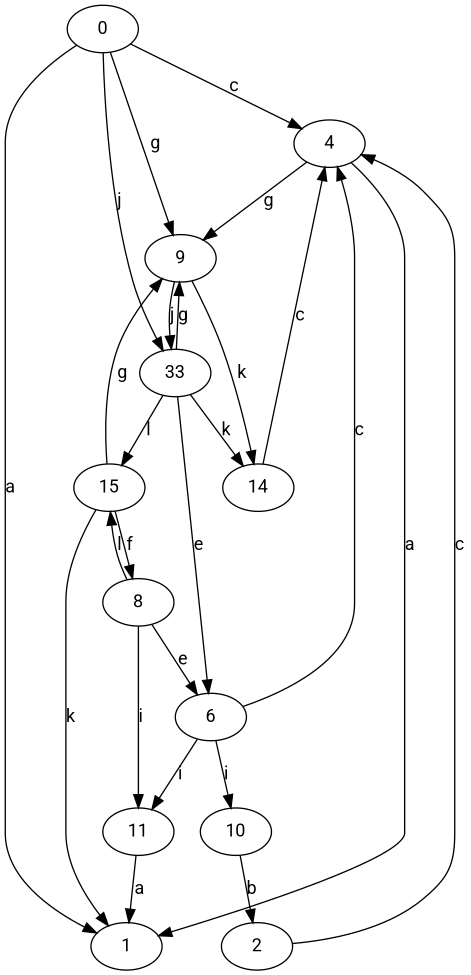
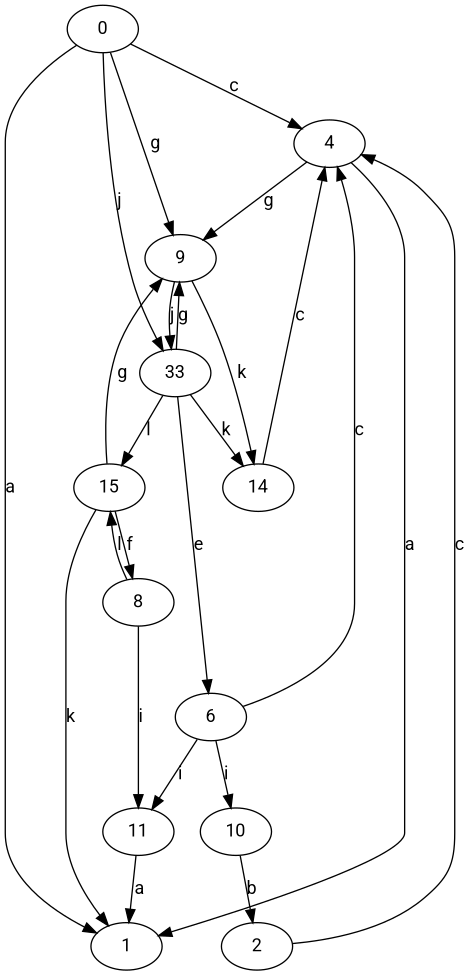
edge "8" -> "6": removed, label "e"
